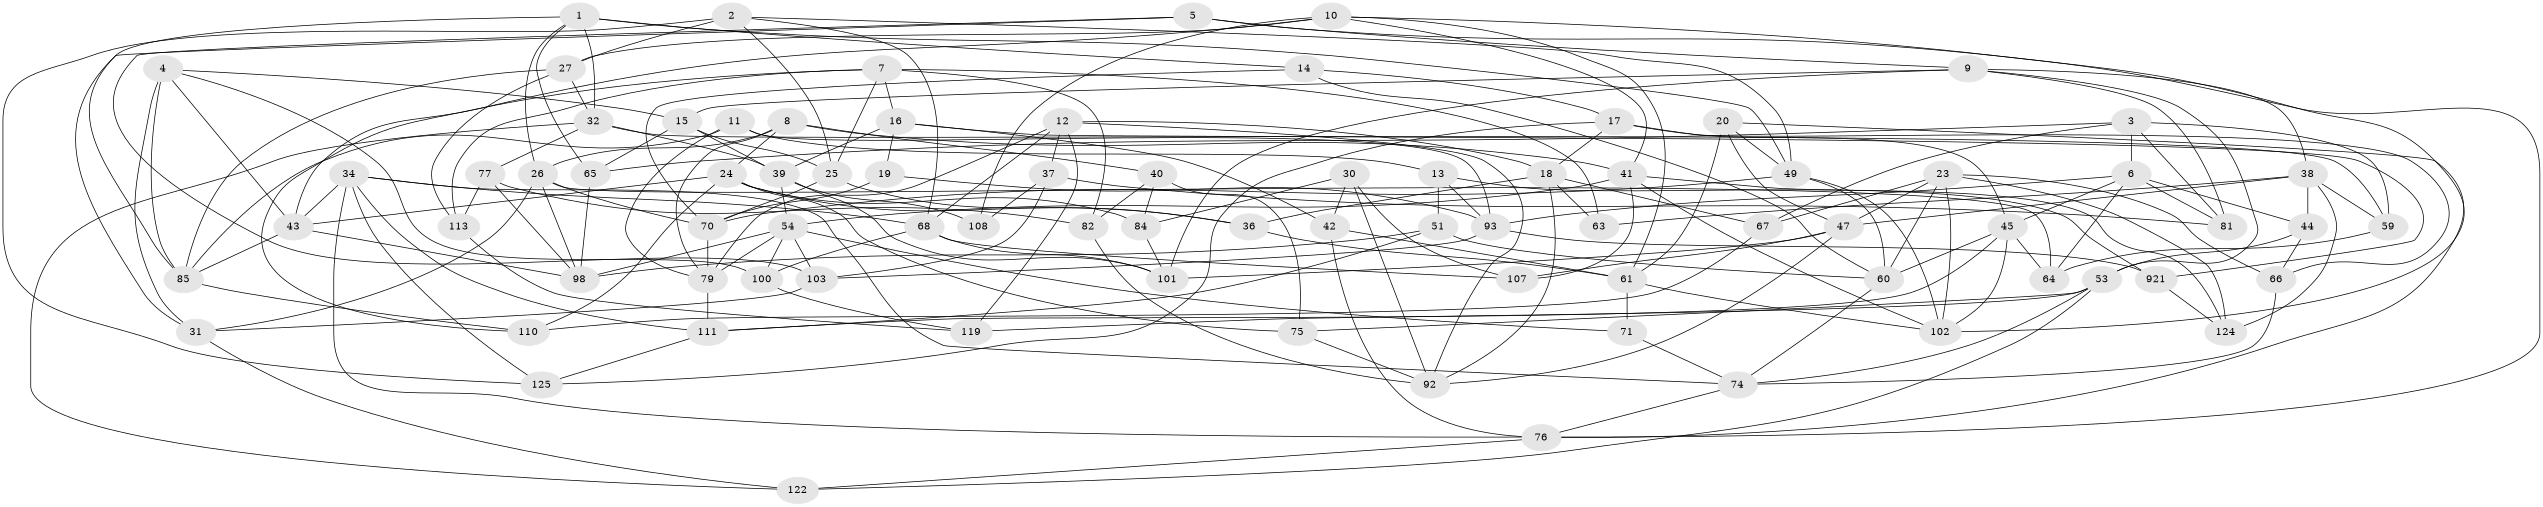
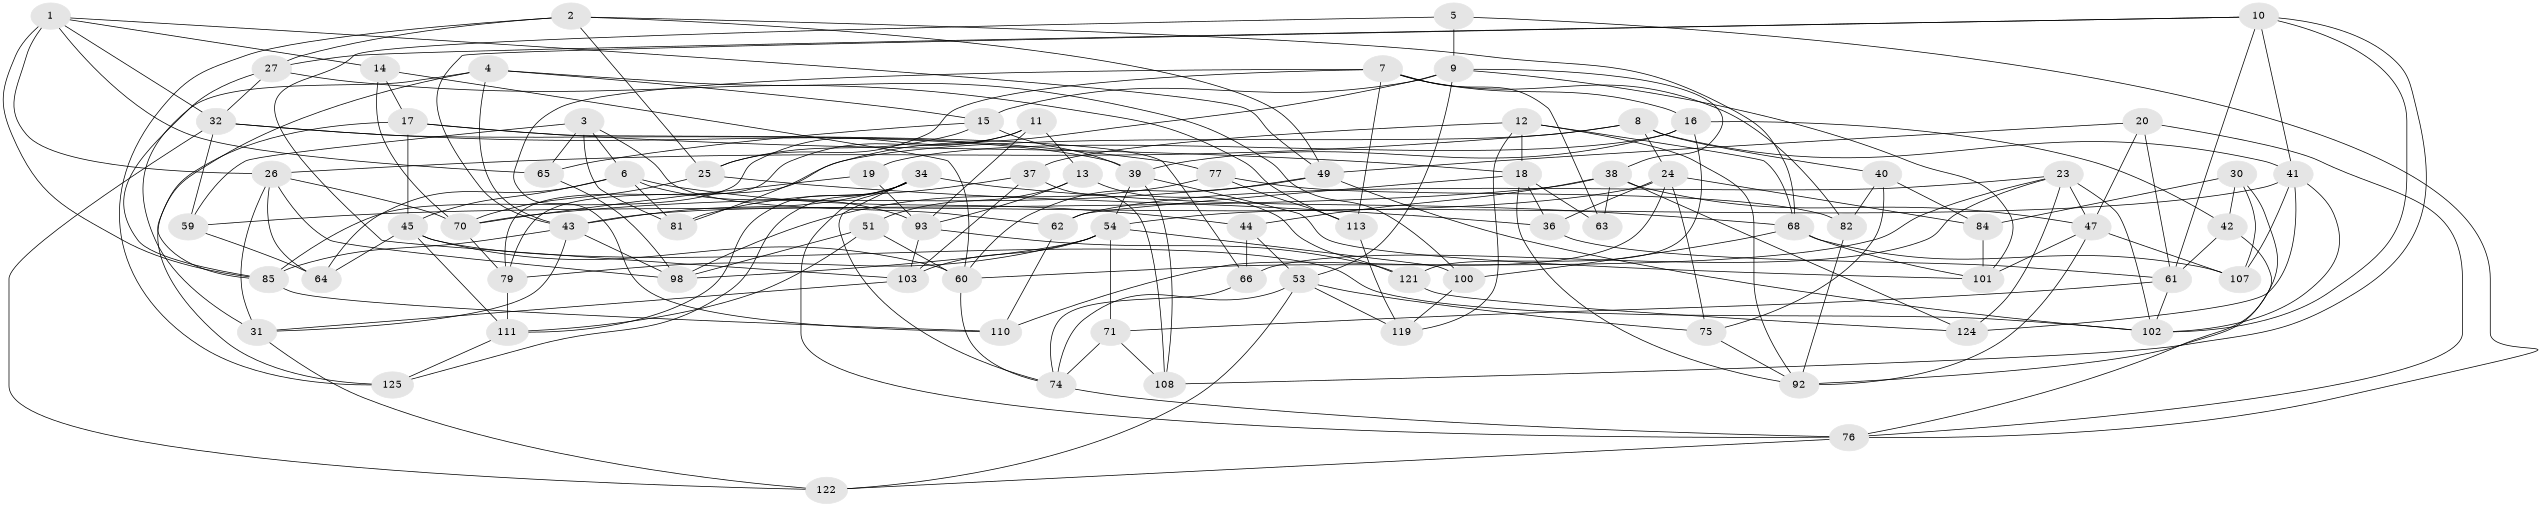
edge "5" -- "31": now "43" -- "31"
edge "12" -- "79": removed
node "67": label "67" -> "62"
node "921": label "921" -> "121"
edge "71" -- "108": added
